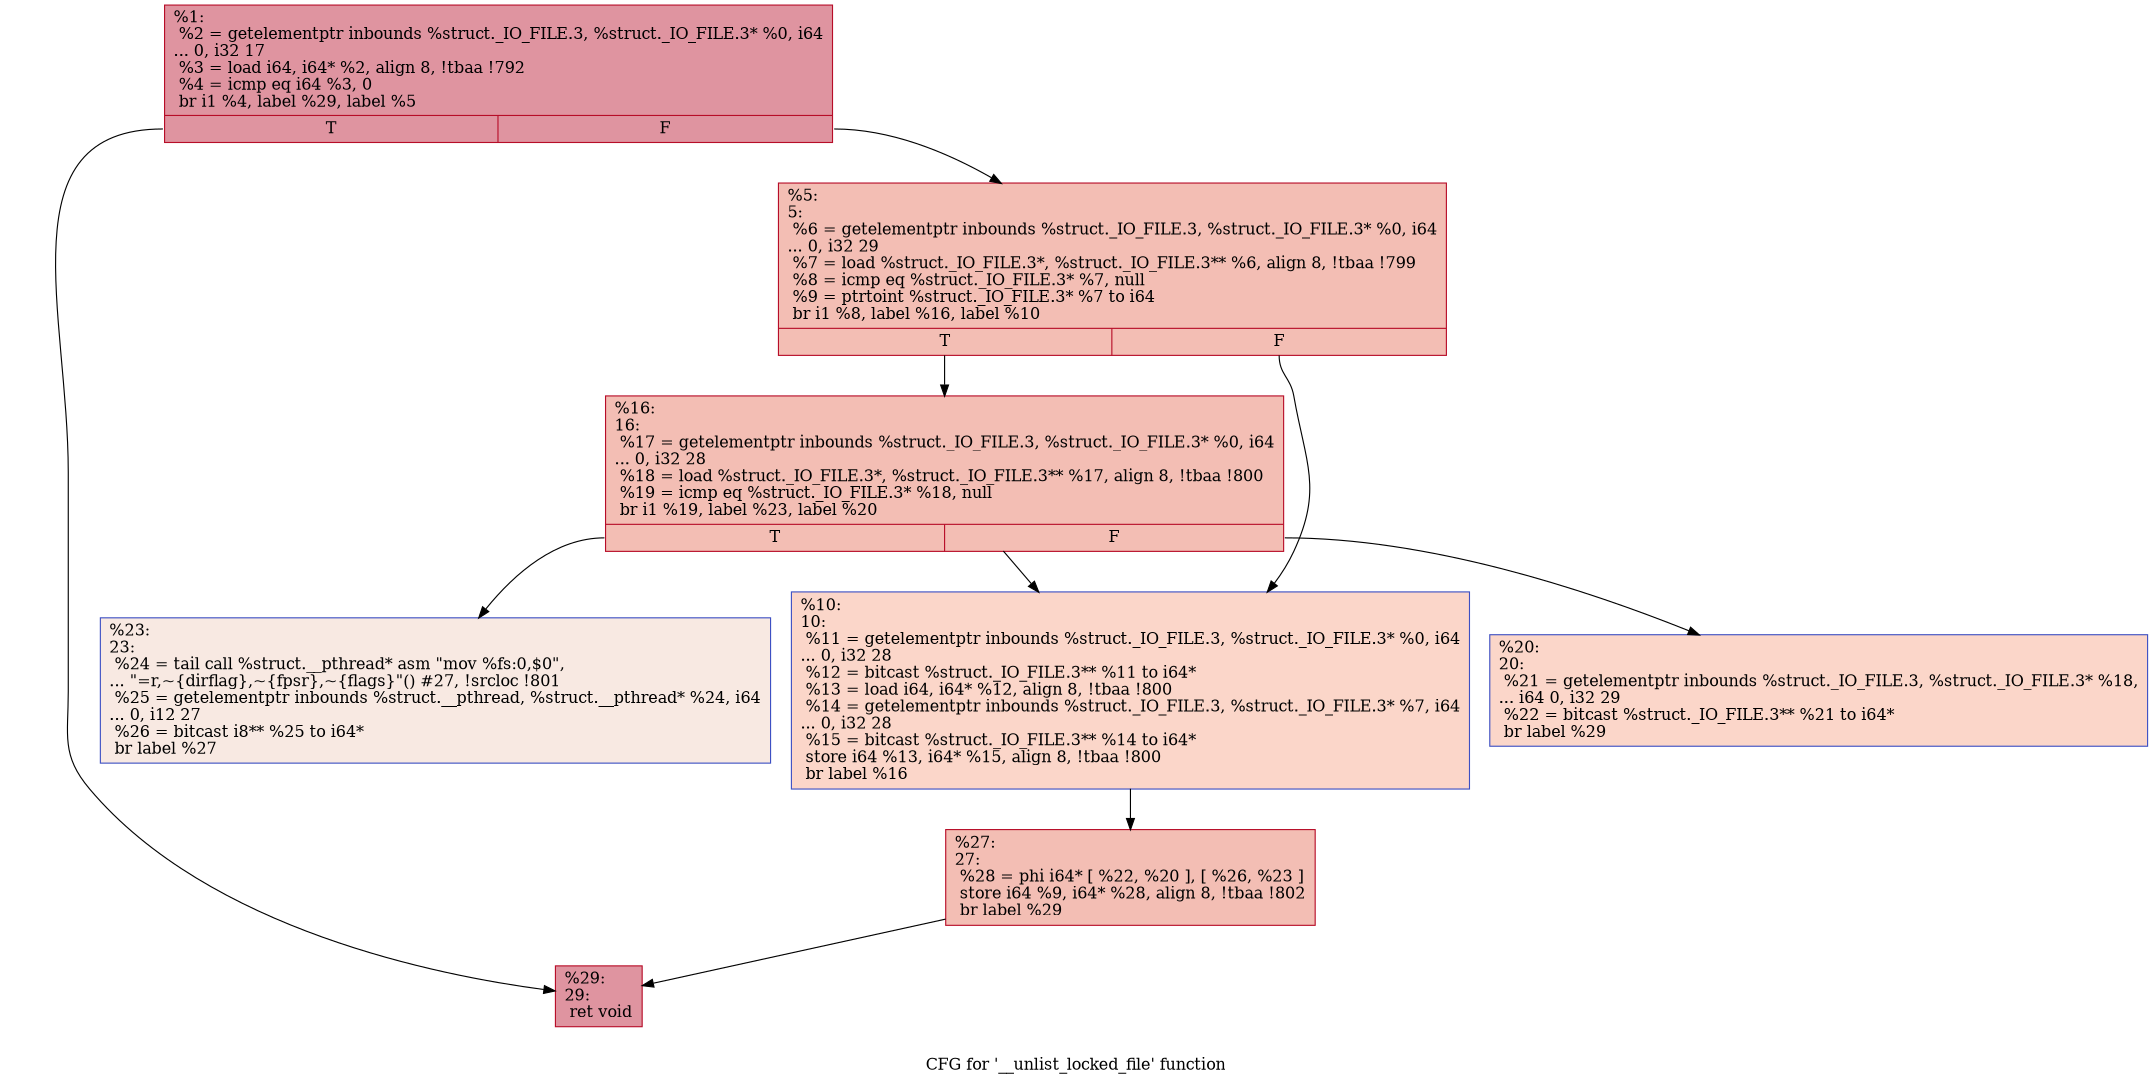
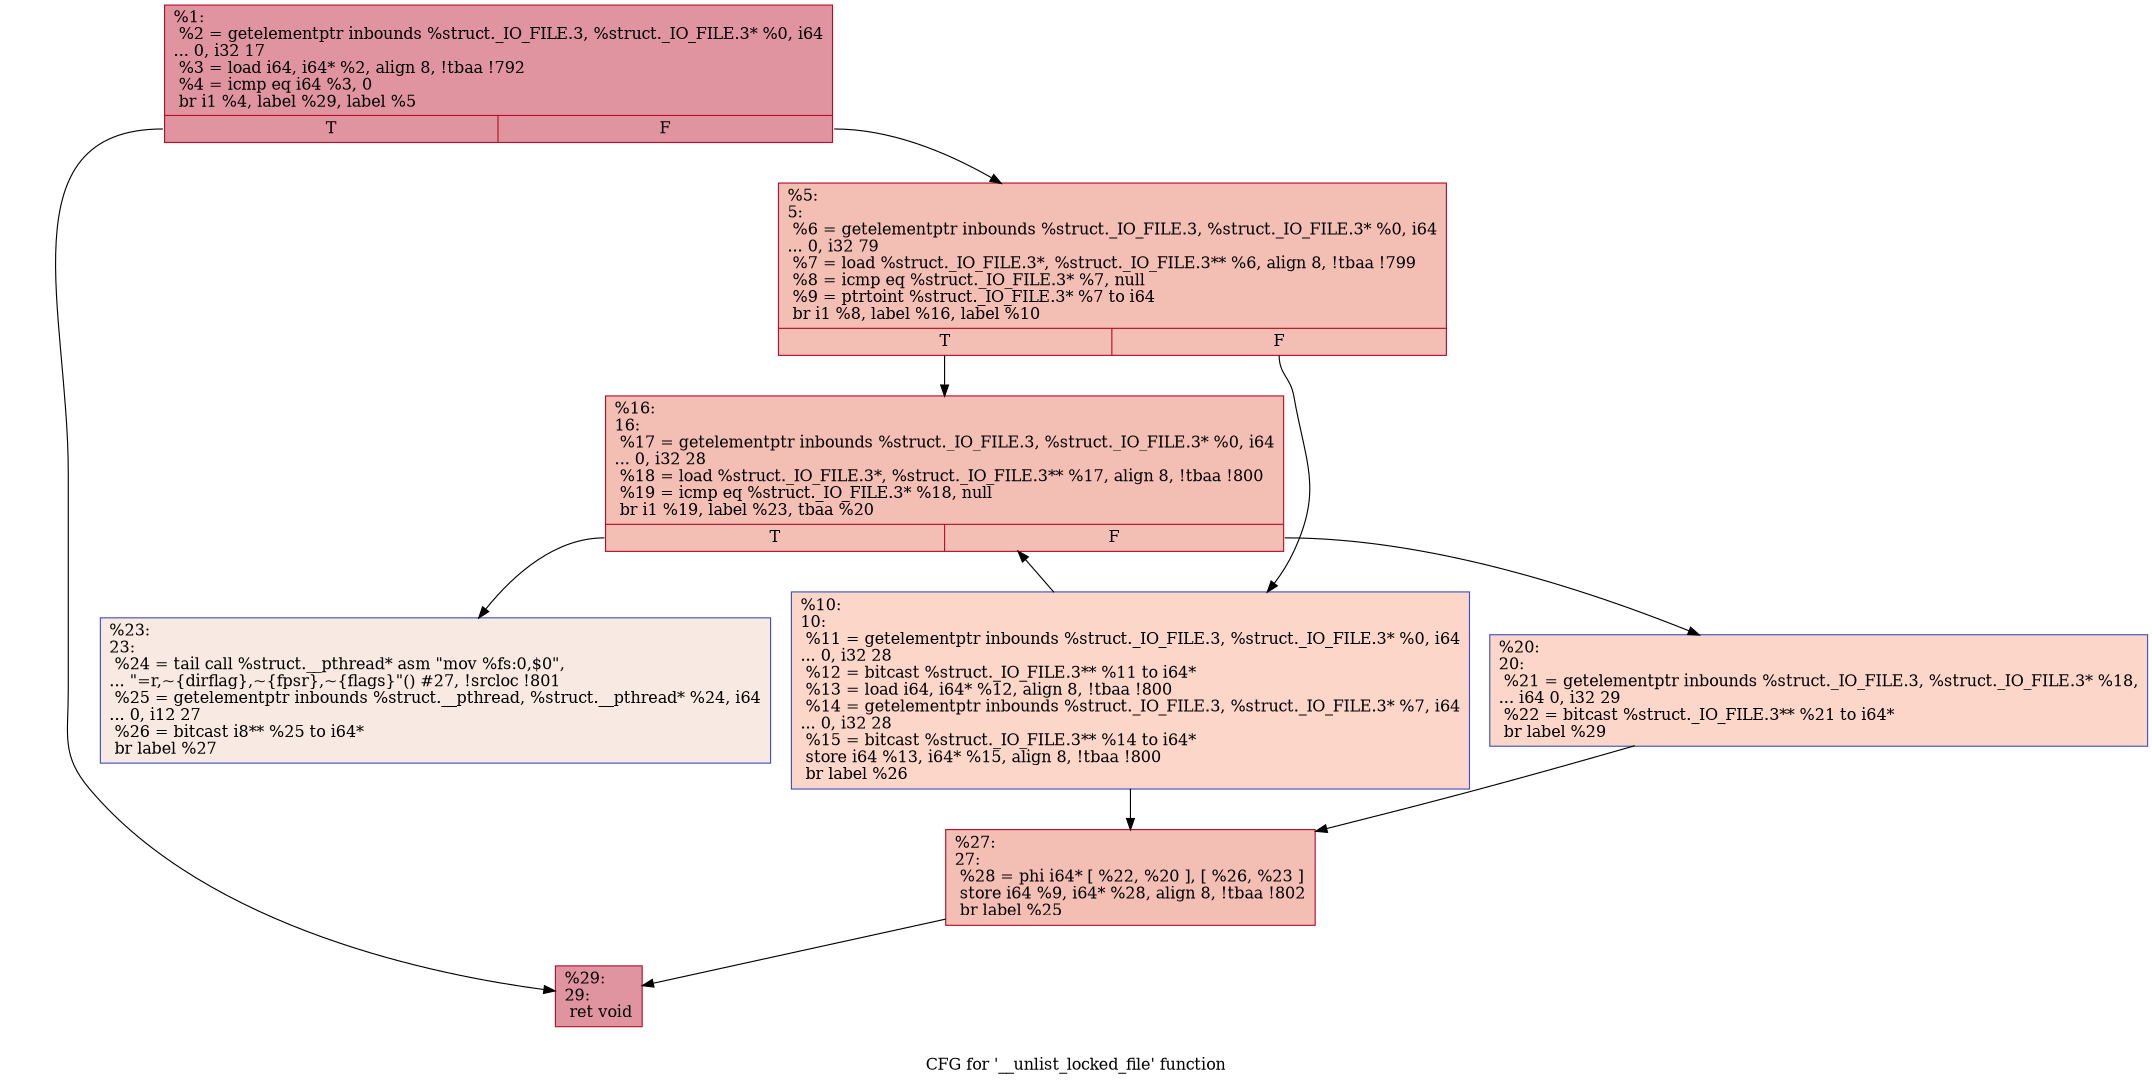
node "%5:": text "... 0, i32 29" -> "... 0, i32 79"
node "%16:": text "br i1 %19, label %23, label %20" -> "br i1 %19, label %23, tbaa %20"
edge "%16:" -> "%10:": reversed
node "%10:": text "br label %16" -> "br label %26"
edge "%20:" -> "%27:": added
node "%27:": text "br label %29" -> "br label %25"
